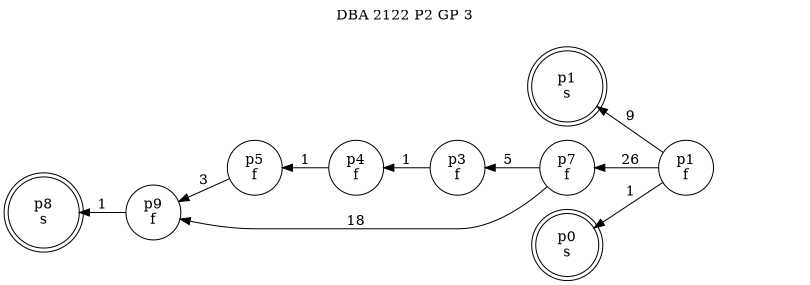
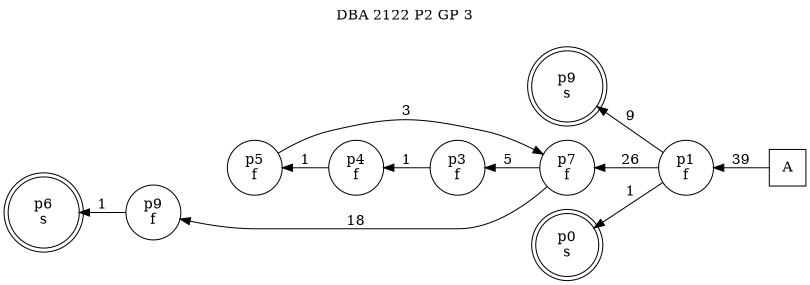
node "p1 s": label "p1 s" -> "p9 s"
node "A": added
edge "p5 f" -> "p9 f": now "p5 f" -> "p7 f"
node "p8 s": label "p8 s" -> "p6 s"
